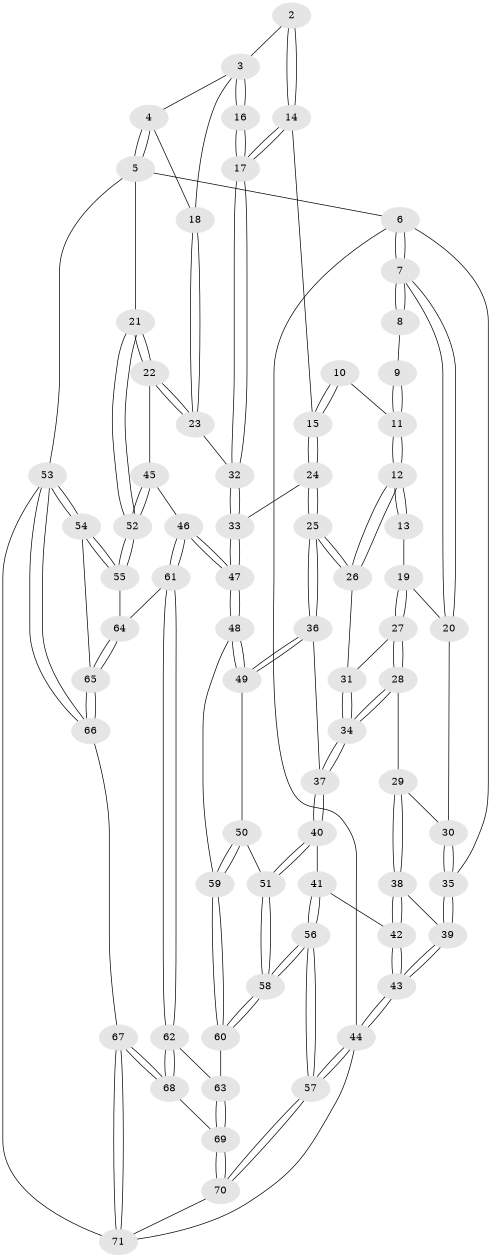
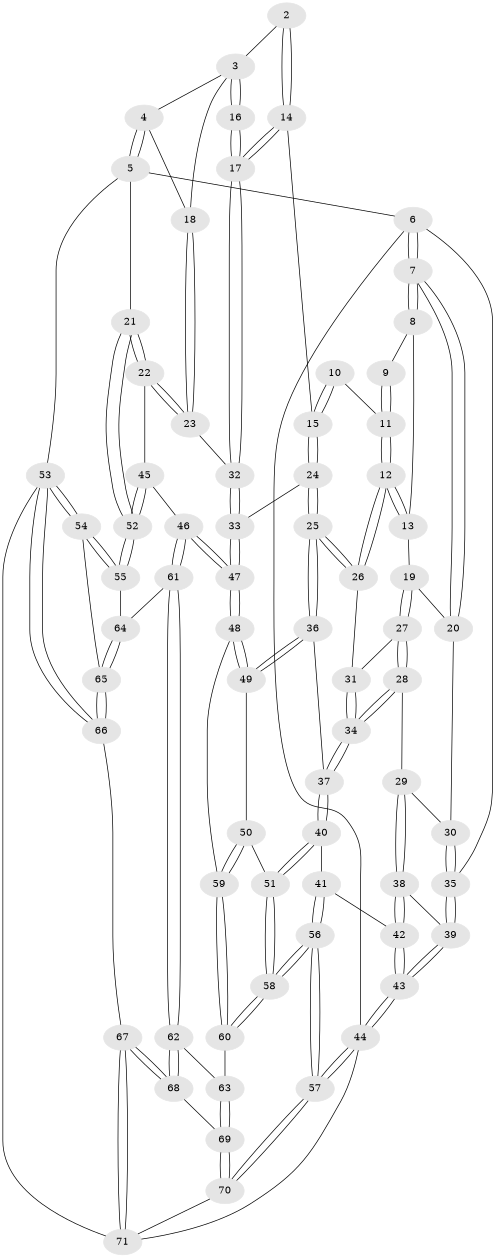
edge "8" -- "13": added
